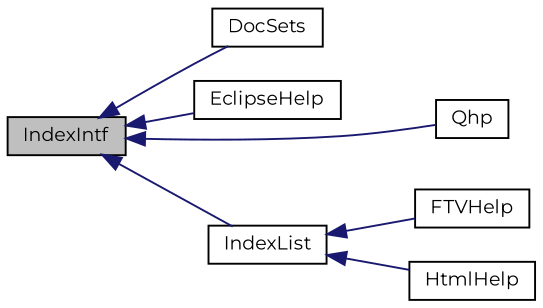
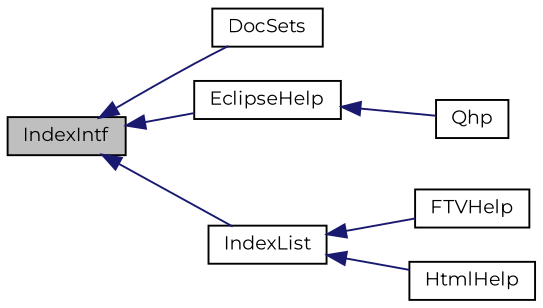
edge "Qhp" -> "IndexIntf": now "Qhp" -> "EclipseHelp"
